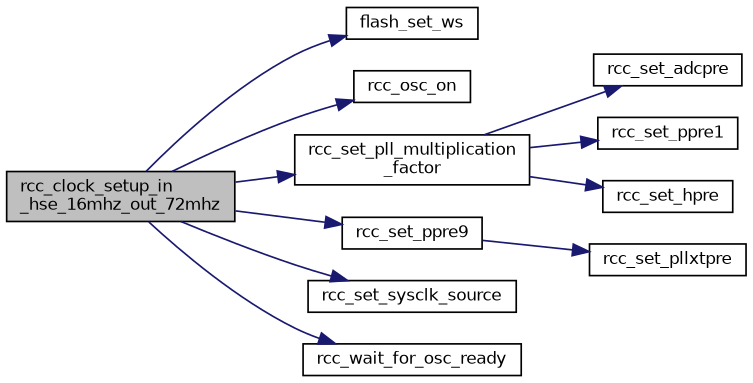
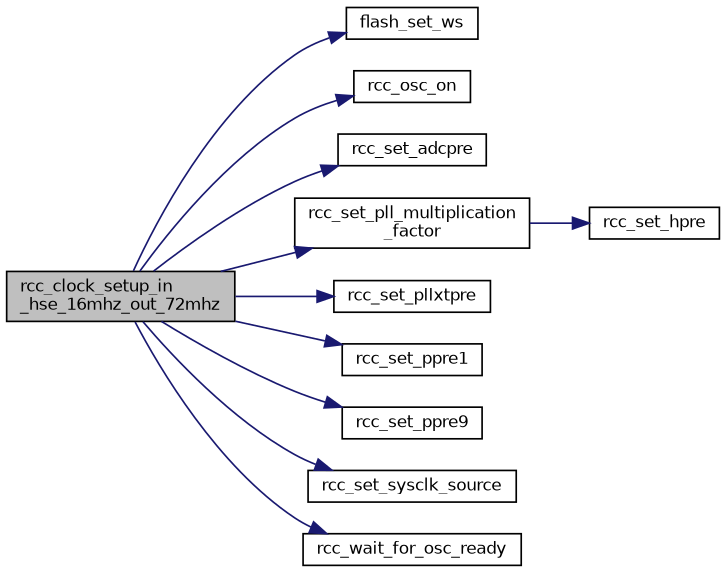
edge "rcc_set_pll_multiplication _factor" -> "rcc_set_adcpre": now "rcc_clock_setup_in _hse_16mhz_out_72mhz" -> "rcc_set_adcpre"
edge "rcc_set_pll_multiplication _factor" -> "rcc_set_ppre1": now "rcc_clock_setup_in _hse_16mhz_out_72mhz" -> "rcc_set_ppre1"
edge "rcc_set_ppre9" -> "rcc_set_pllxtpre": now "rcc_clock_setup_in _hse_16mhz_out_72mhz" -> "rcc_set_pllxtpre"
